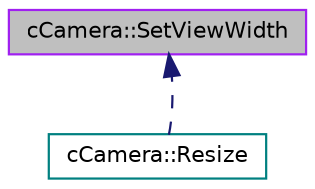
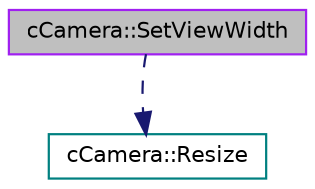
edge "cCamera::Resize" -> "cCamera::SetViewWidth": reversed
